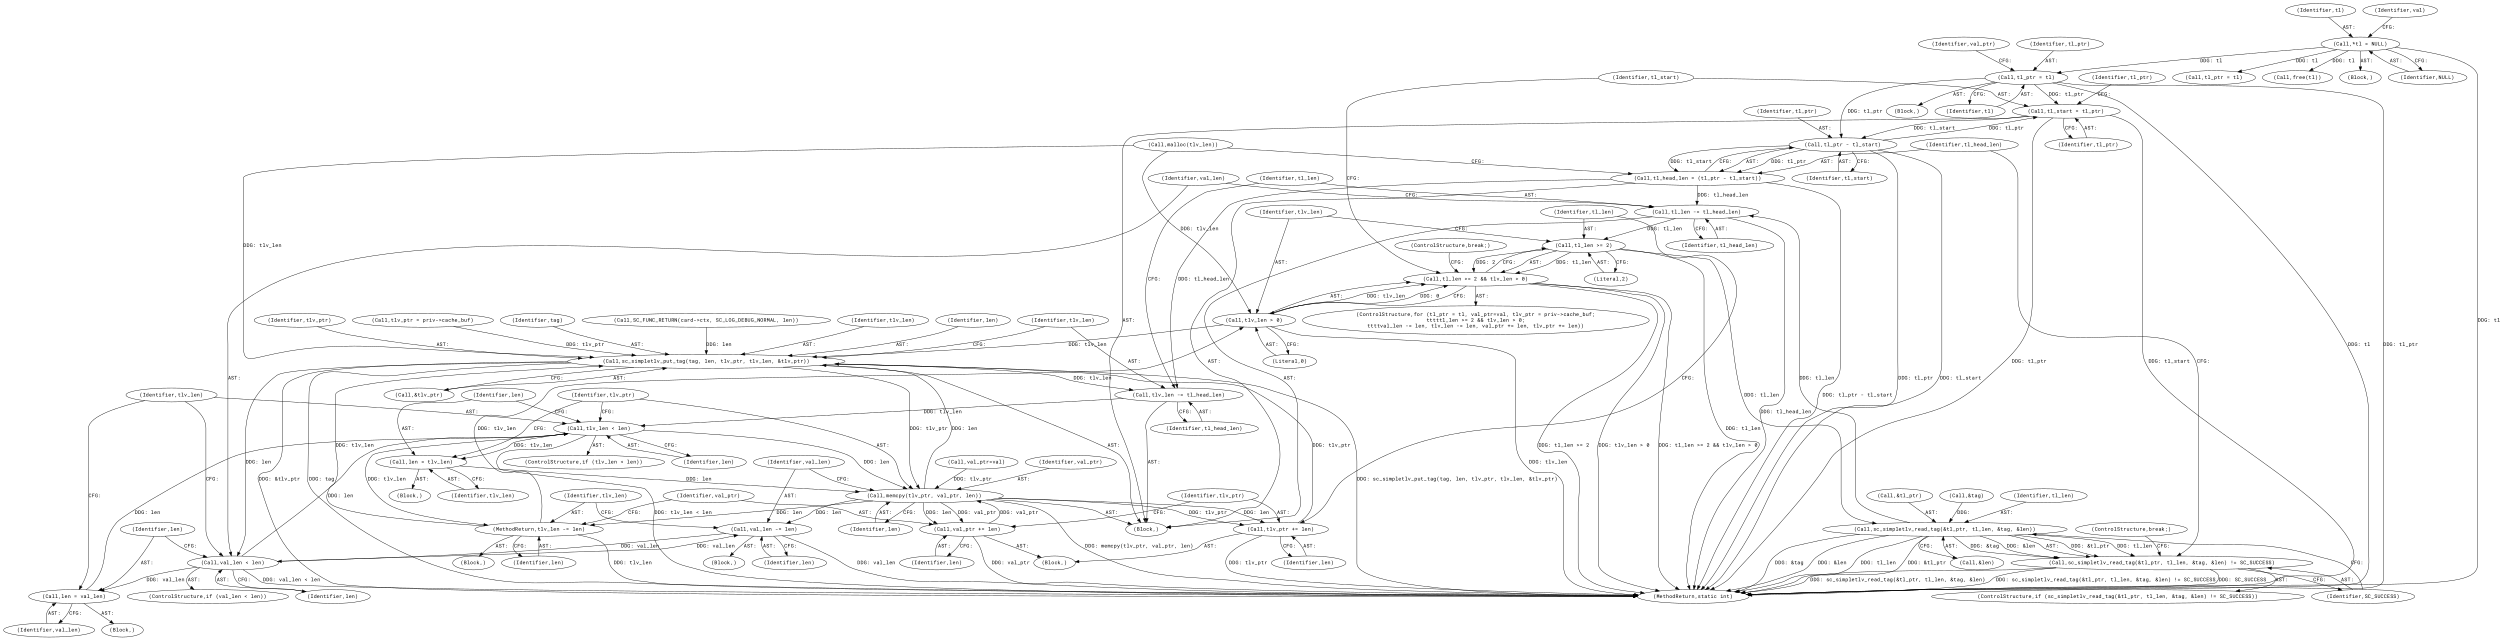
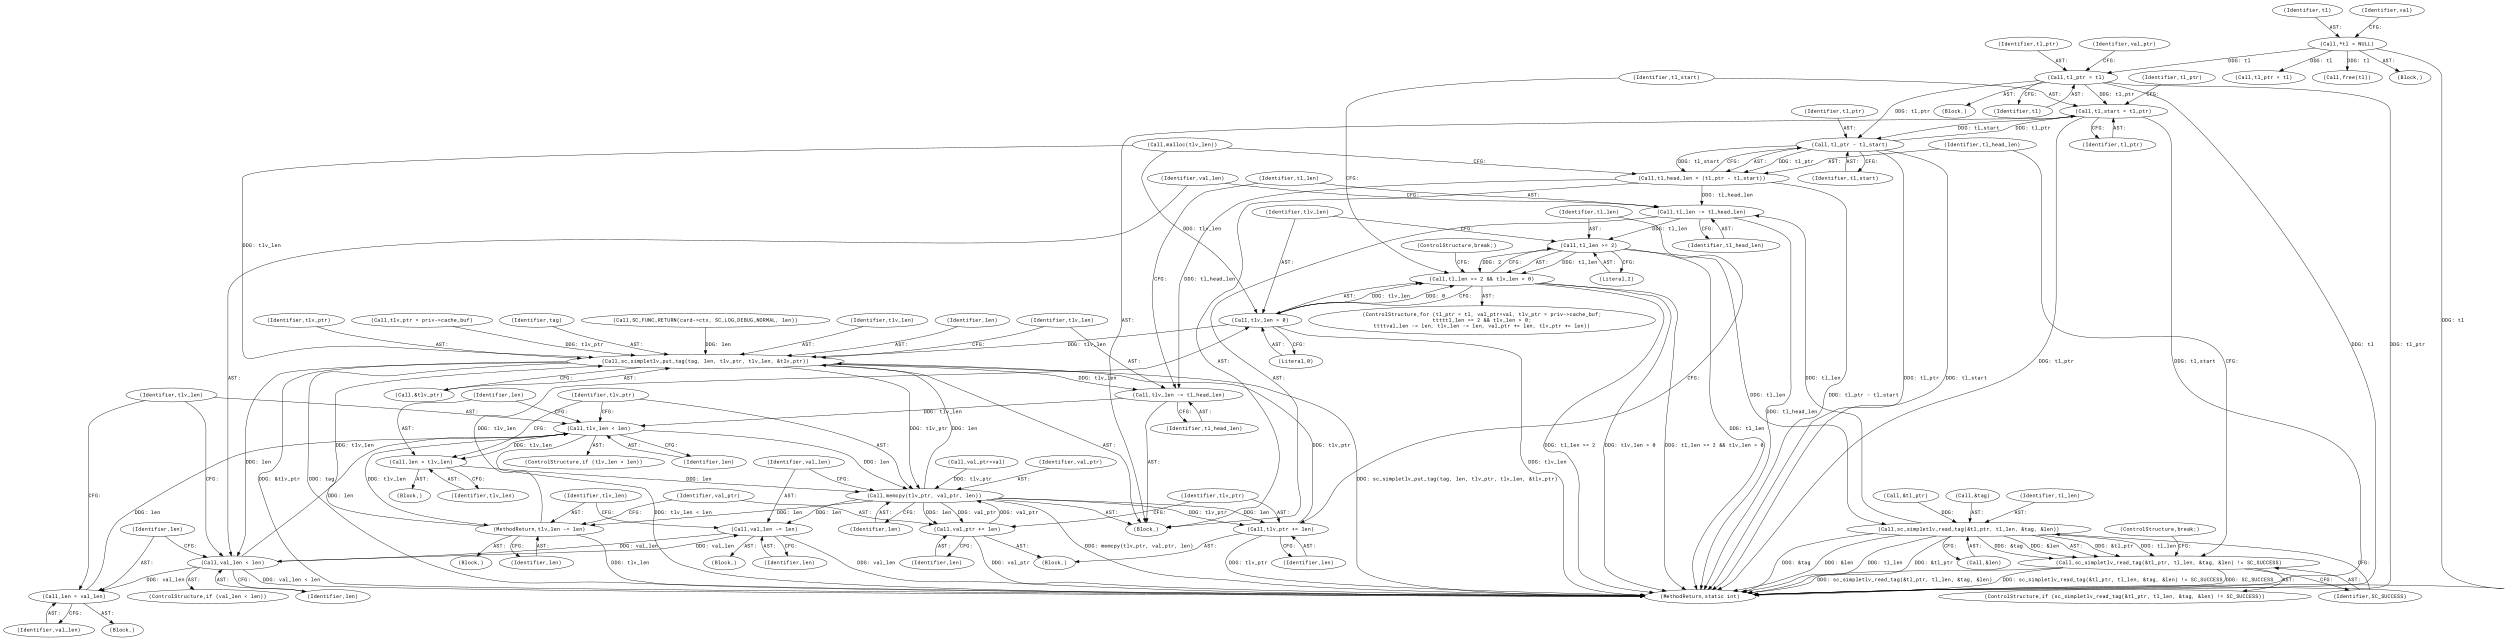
node "(Identifier,NULL)": removed
edge "(Call,&tl_ptr)" -> "(Call,sc_simpletlv_read_tag(&tl_ptr, tl_len, &tag, &len))": label "AST: " -> "DDG: "
edge "(Call,&tag)" -> "(Call,sc_simpletlv_read_tag(&tl_ptr, tl_len, &tag, &len))": label "DDG: " -> "AST: "
